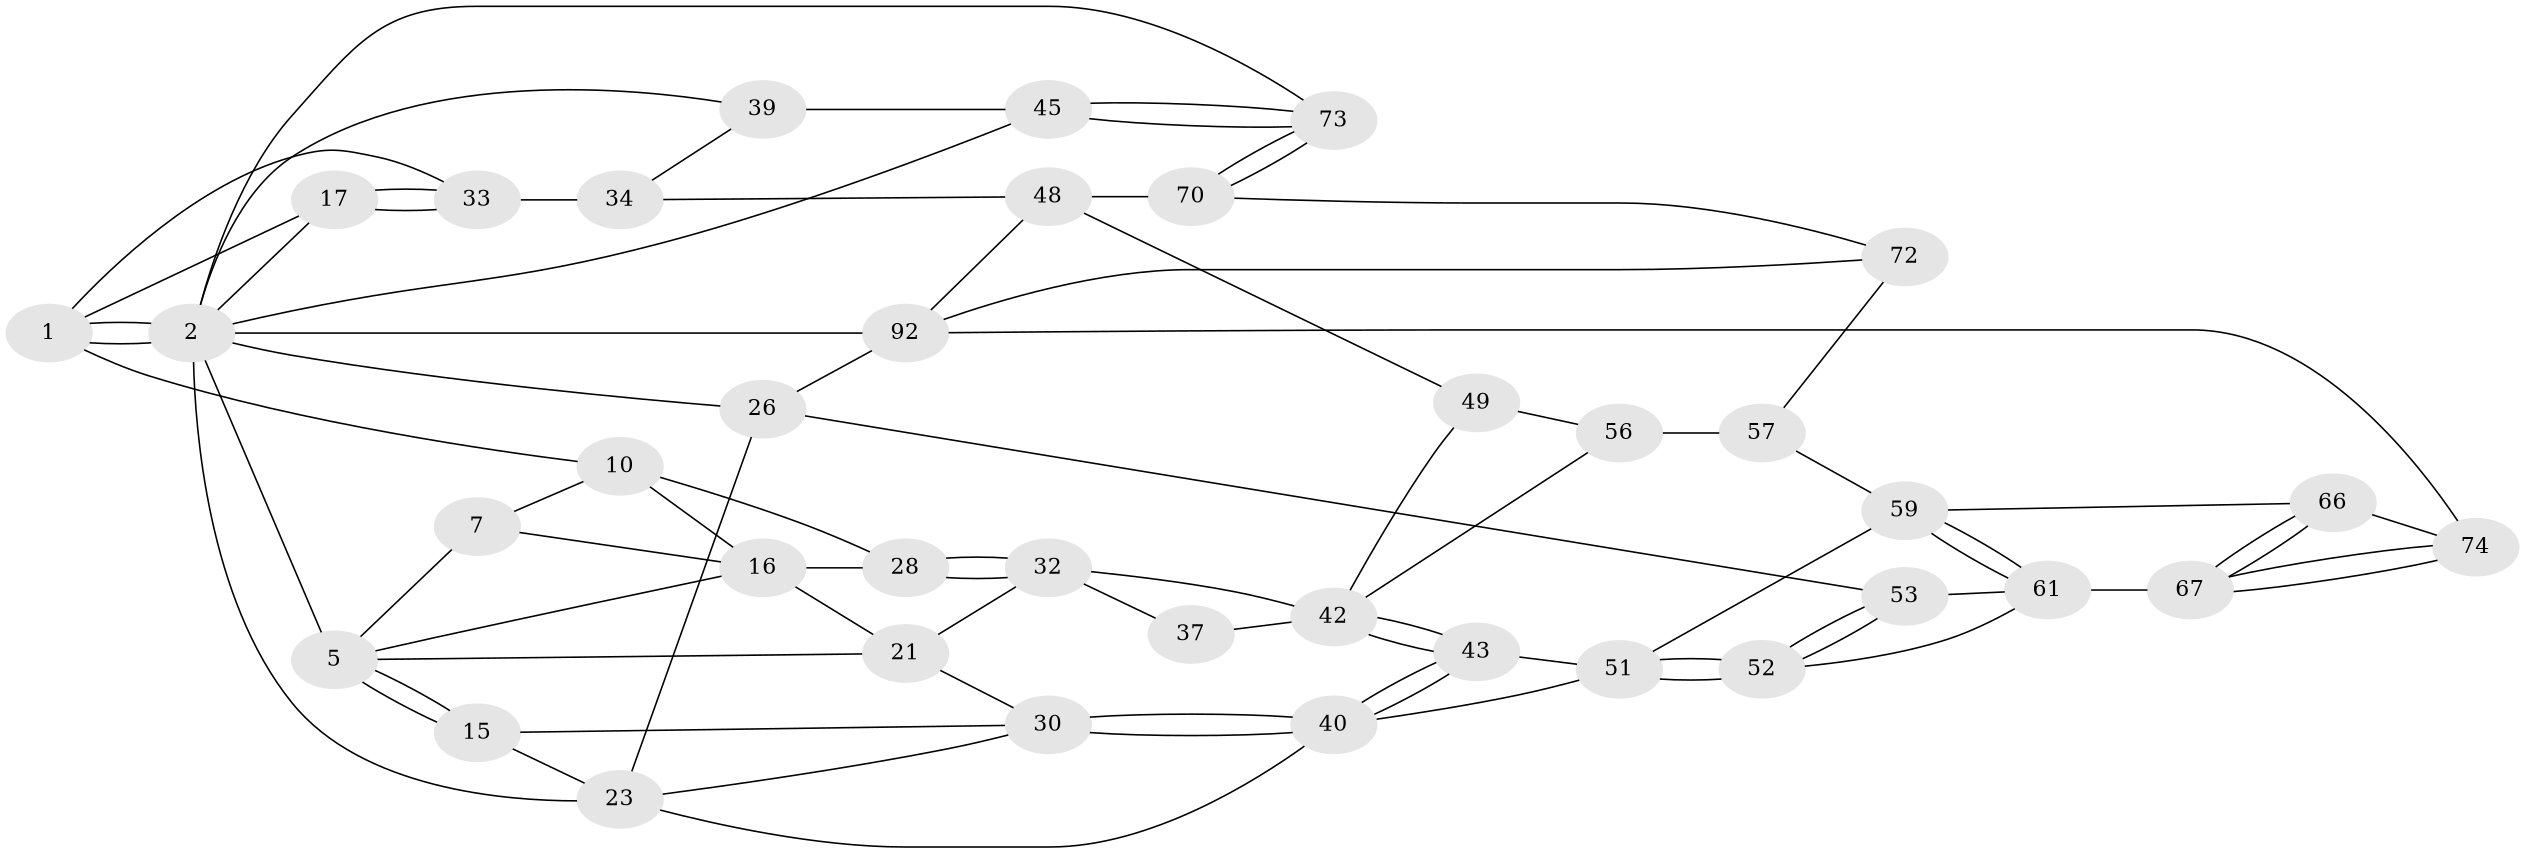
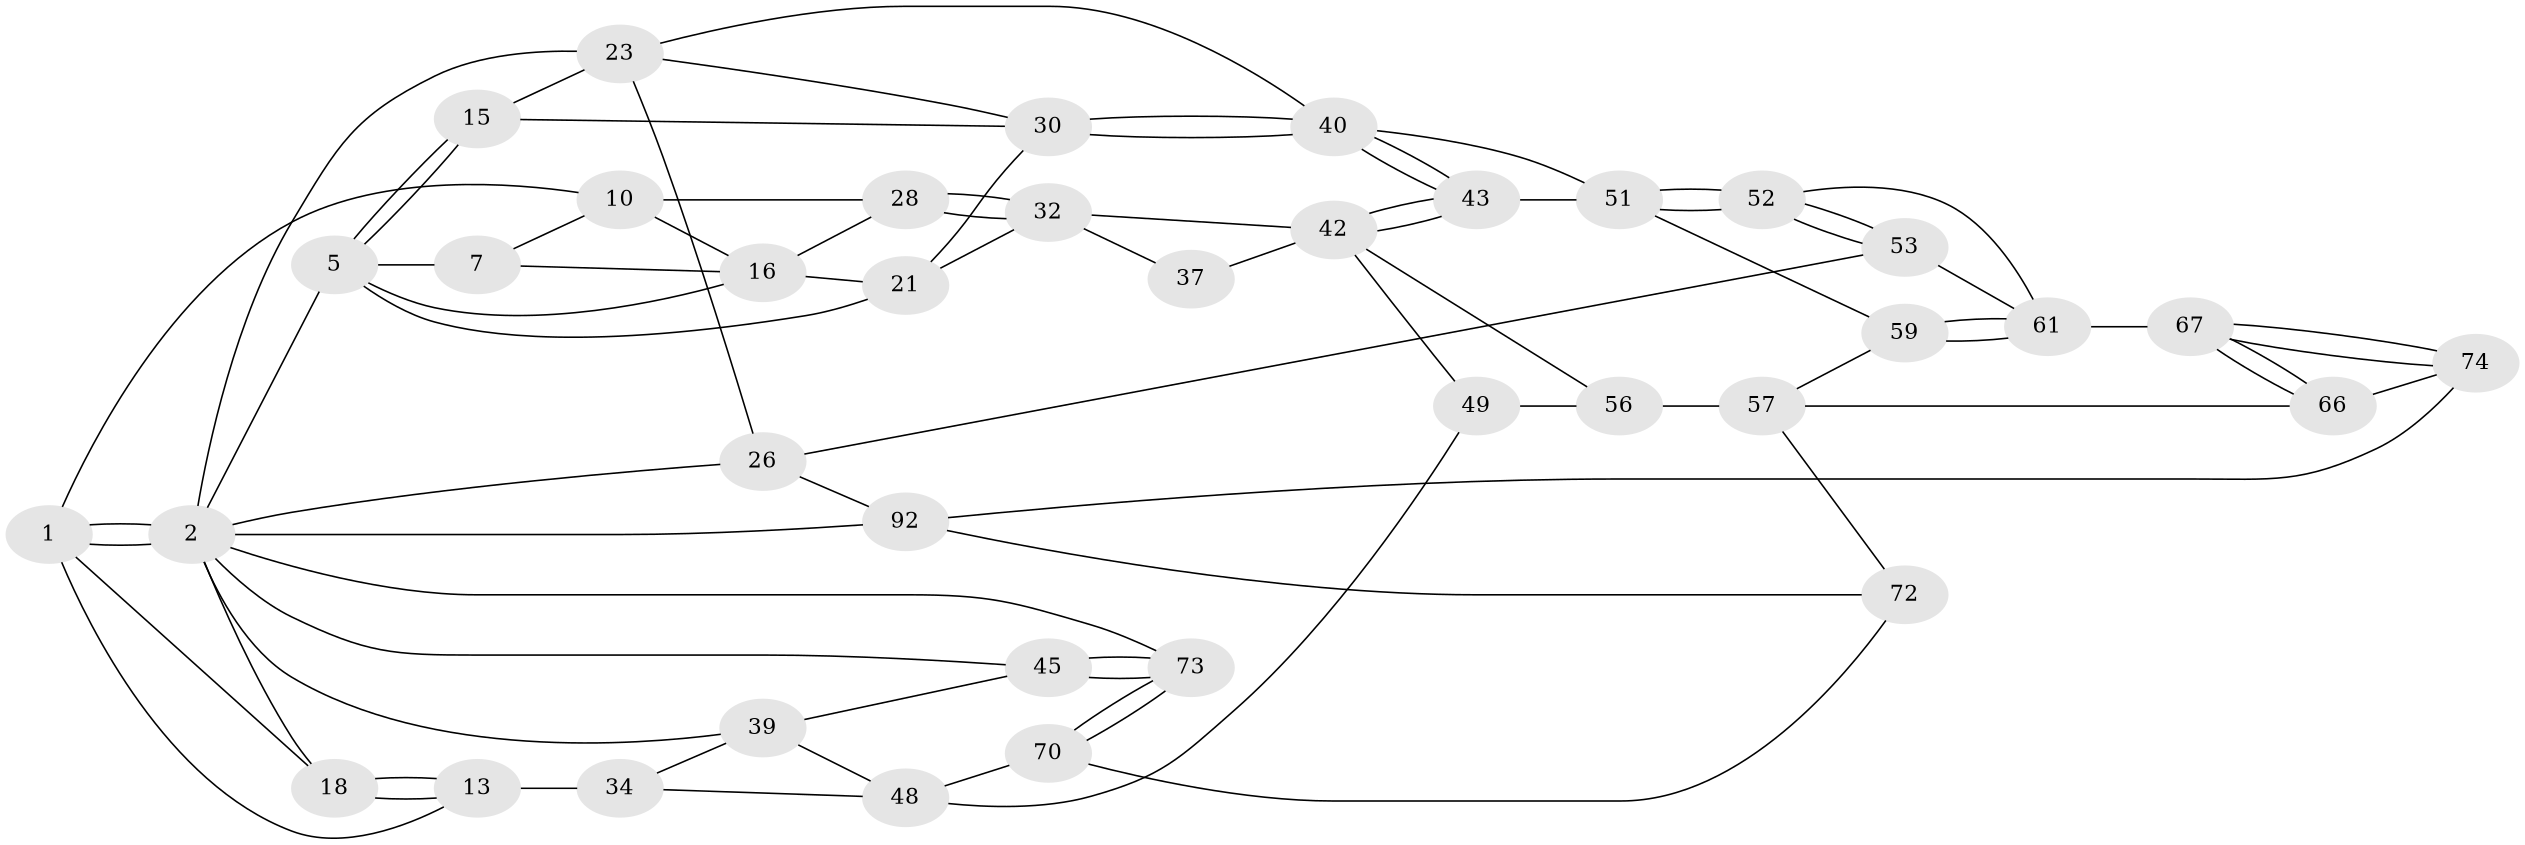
node "17": label "17" -> "18"
node "33": label "33" -> "13"
edge "48" -- "92": now "48" -- "39"
edge "66" -- "59": now "66" -- "57"
